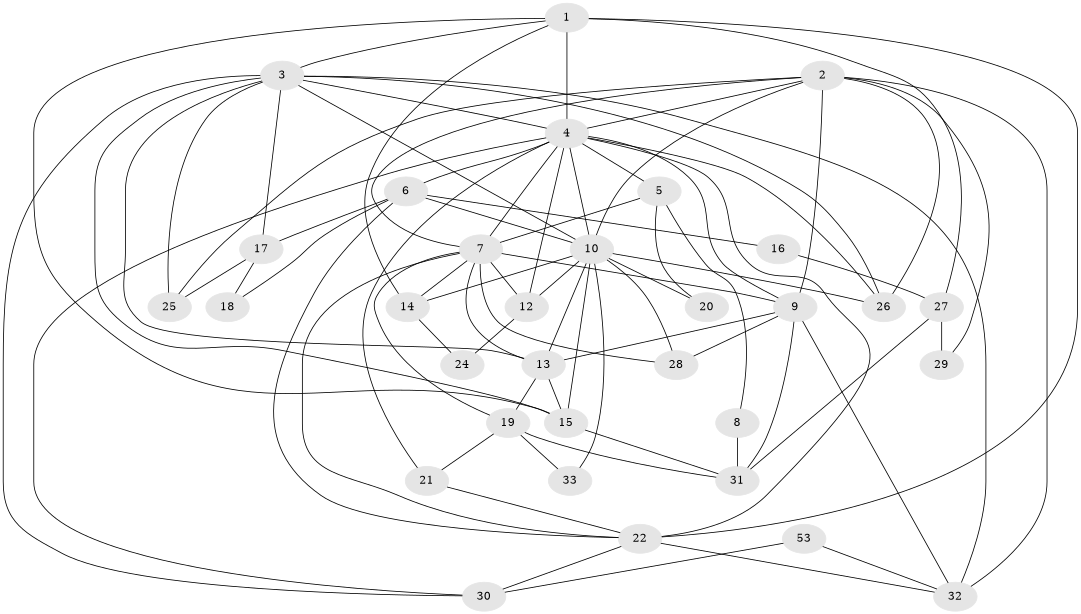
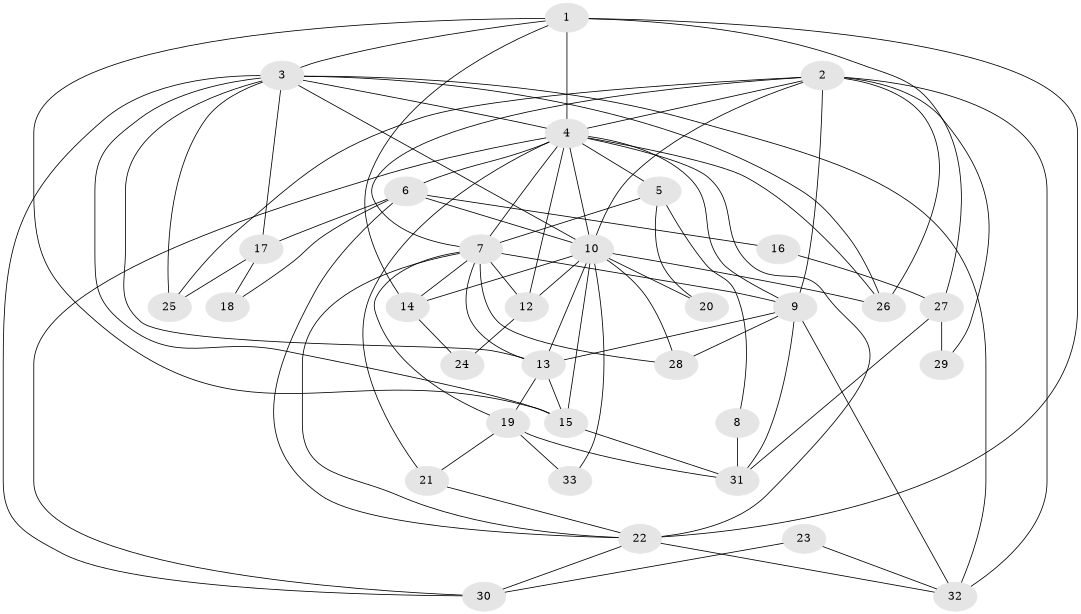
node "53": label "53" -> "23"
